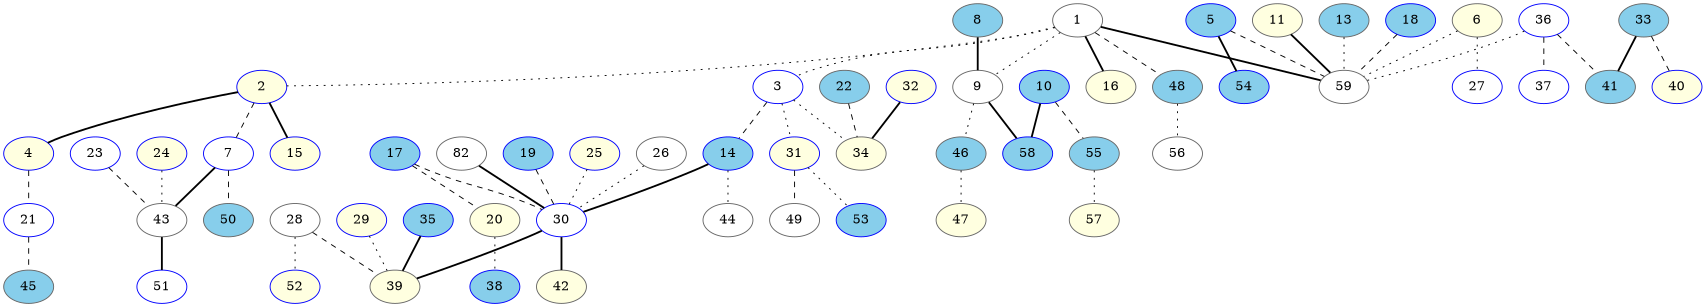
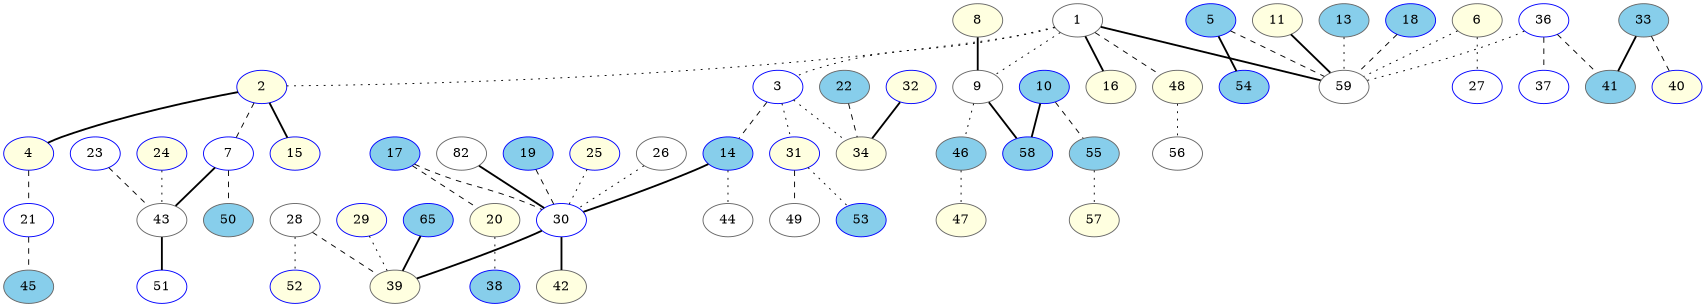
node "8": fillcolor skyblue -> lightyellow
node "48": fillcolor skyblue -> lightyellow
node "35": label "35" -> "65"
